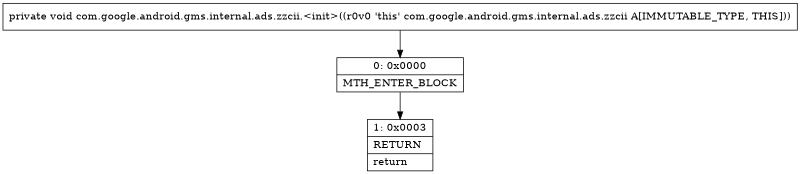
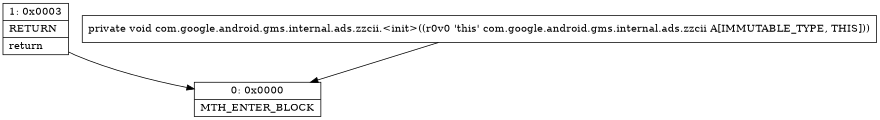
edge "0: 0x0000" -> "1: 0x0003": reversed
